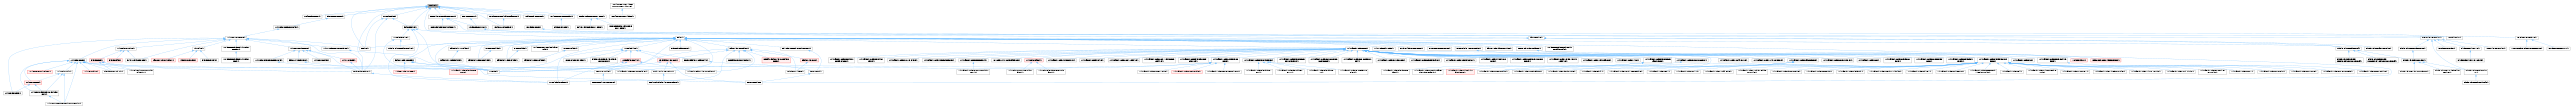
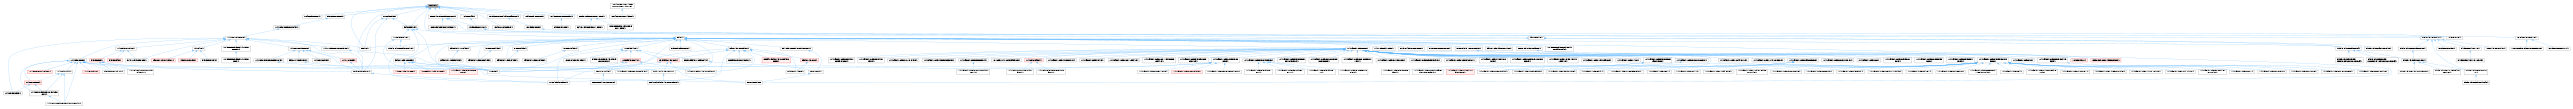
node "CopyPoseFrom.h": label "CopyPoseFrom.h" -> "VoiceConfig.h"
edge "MediaIOAudioDebug.h" -> "LevelSequenceBindingReference.h": now "LevelSequence.h" -> "LevelSequenceBindingReference.h"
node "Inertialization.h": label "Inertialization.h" -> "VoiceChannel.h"
node "MovieSceneDynamicBinding Utils.h": removed
node "AnimGraphNode_CopyPoseFrom Trail.h": label "AnimGraphNode_CopyPoseFrom Trail.h" -> "AnimGraphNode_CopyPoseFrom Mesh.h"
node "AssetEditorModeManager.h": added
node "AnimGraphNode_HandIKRetargeting.h": label "AnimGraphNode_HandIKRetargeting.h" -> "AnimGraphNode_UnrealEdEngine.h"
